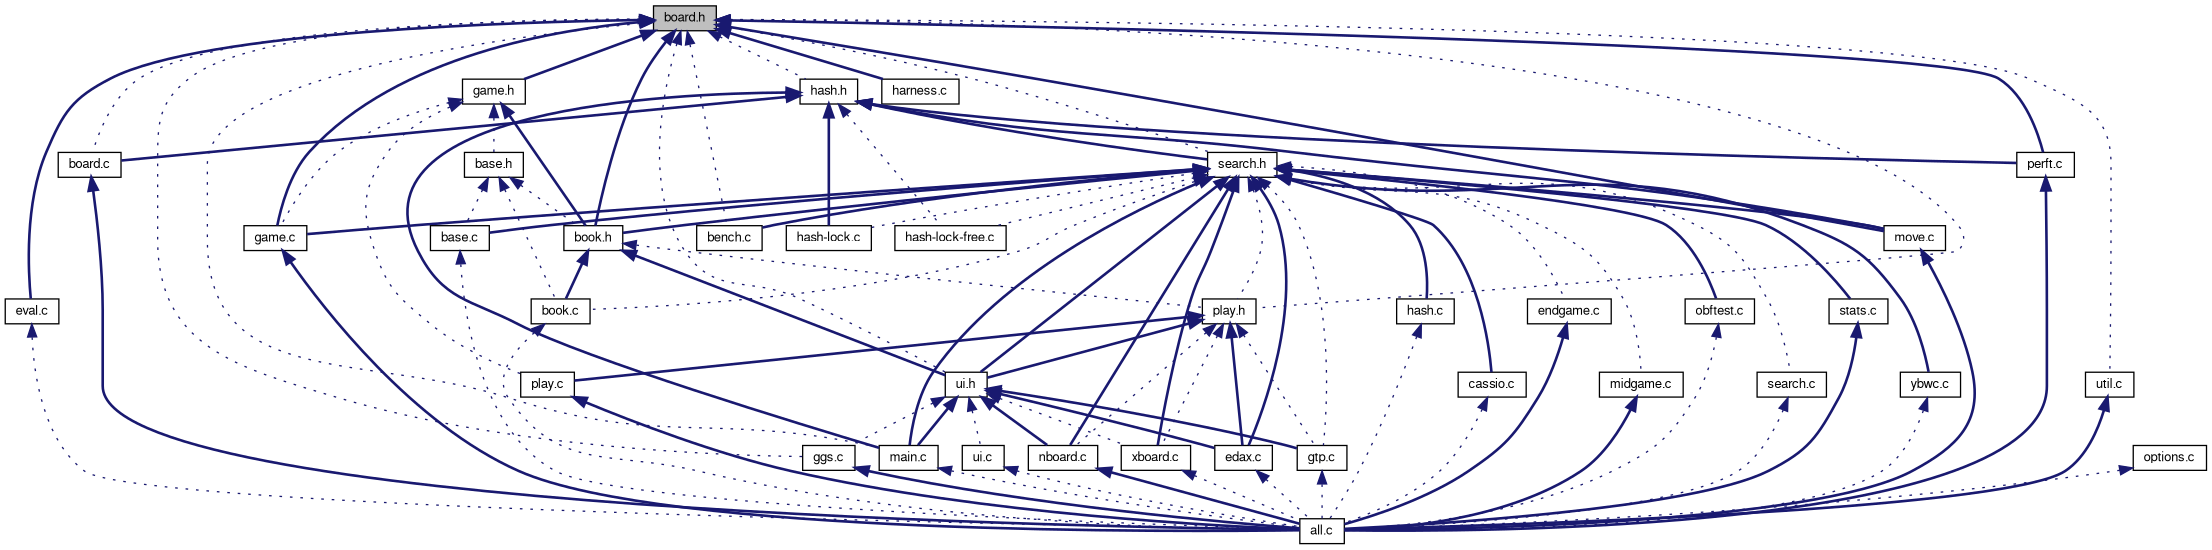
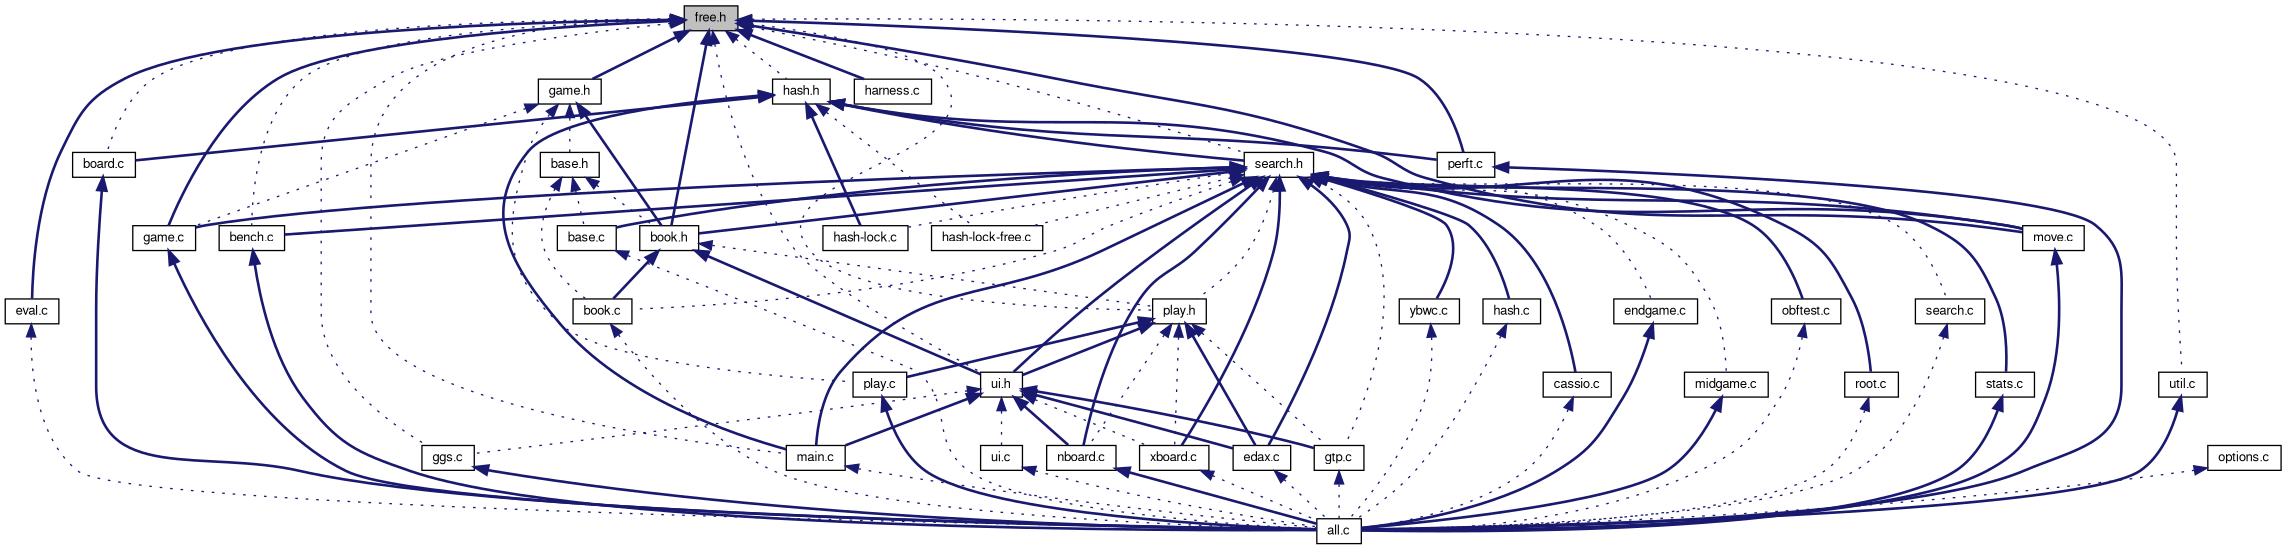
node "board.h": label "board.h" -> "free.h"
node "root.c": added
edge "all.c" -> "bench.c": added
